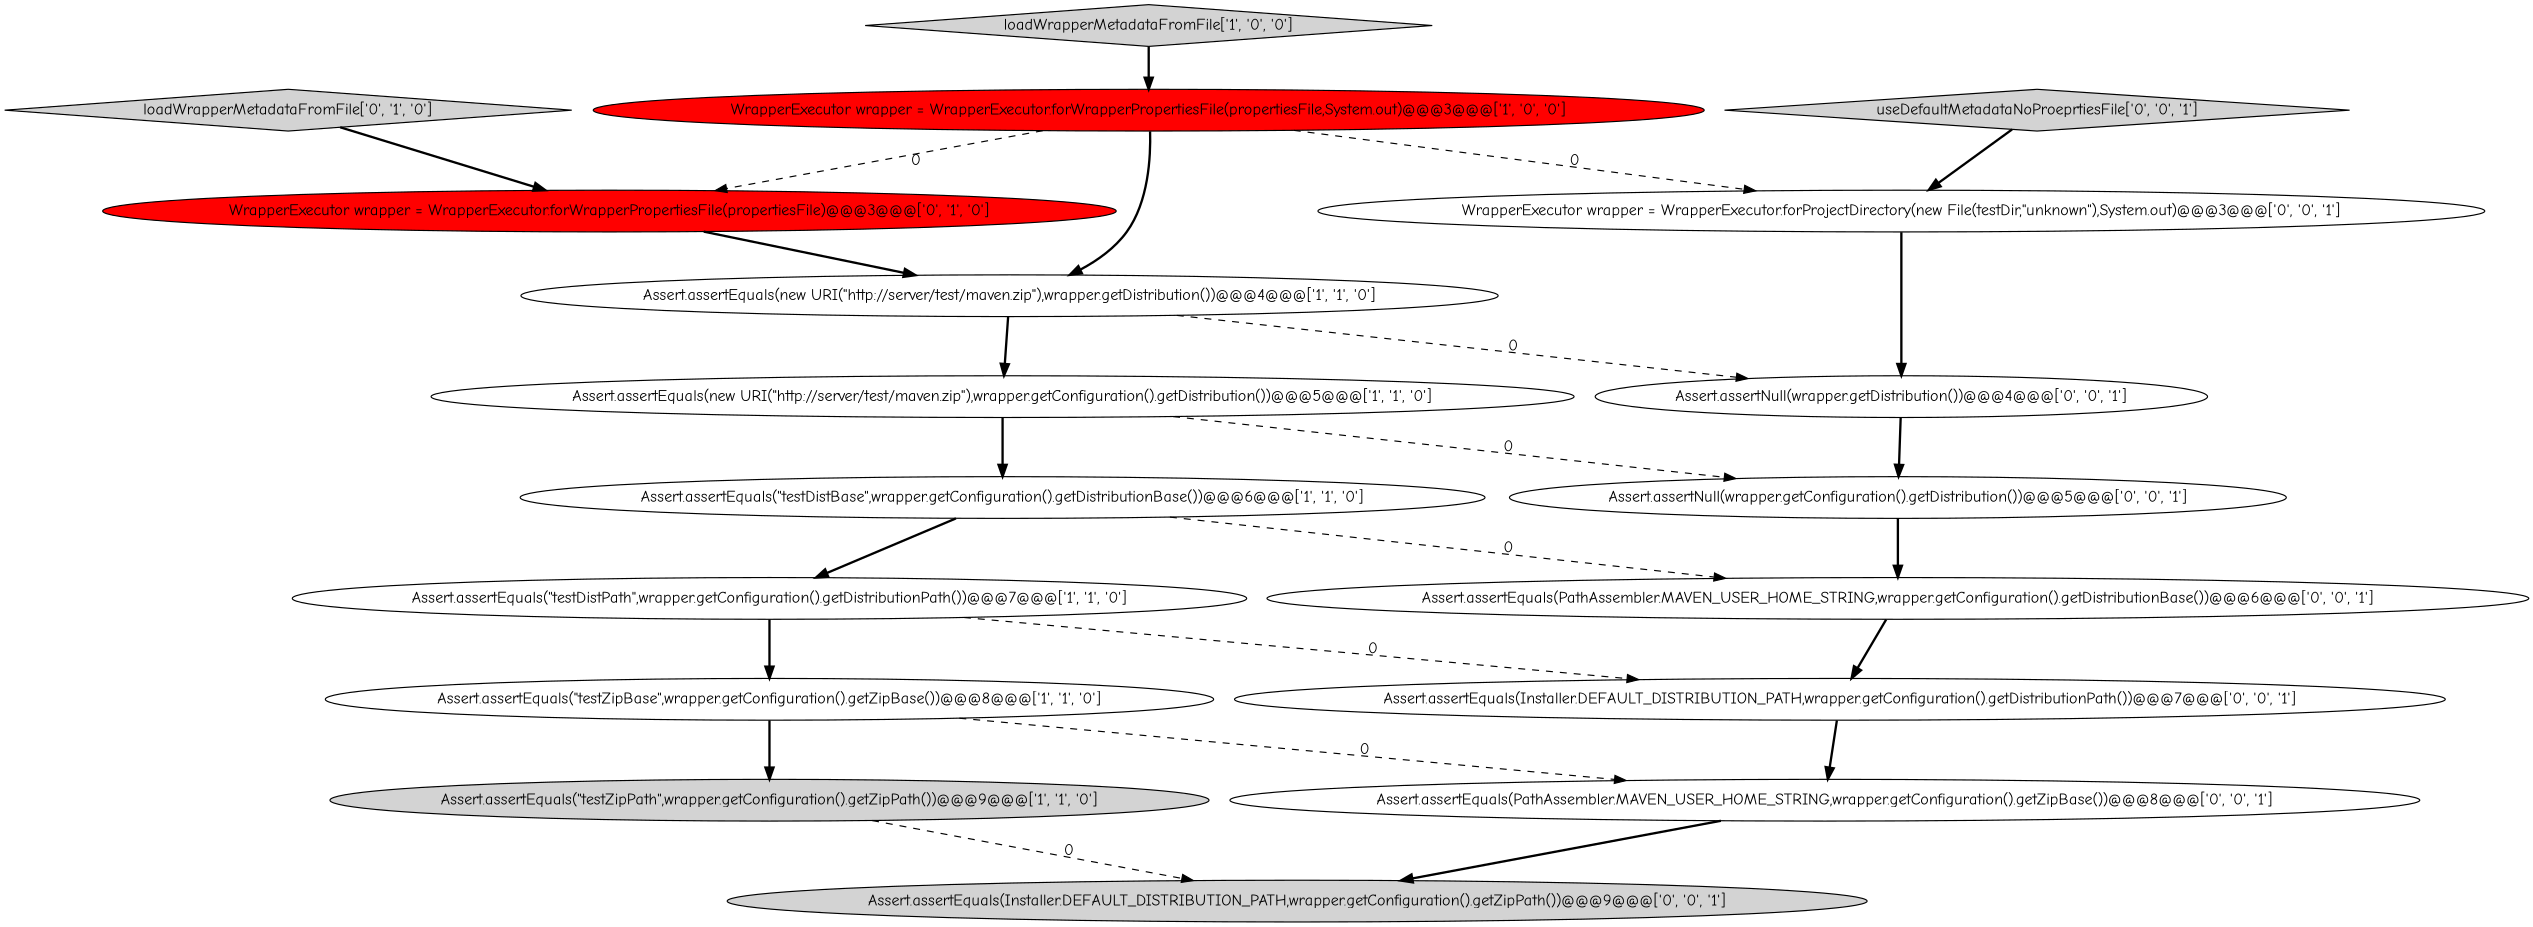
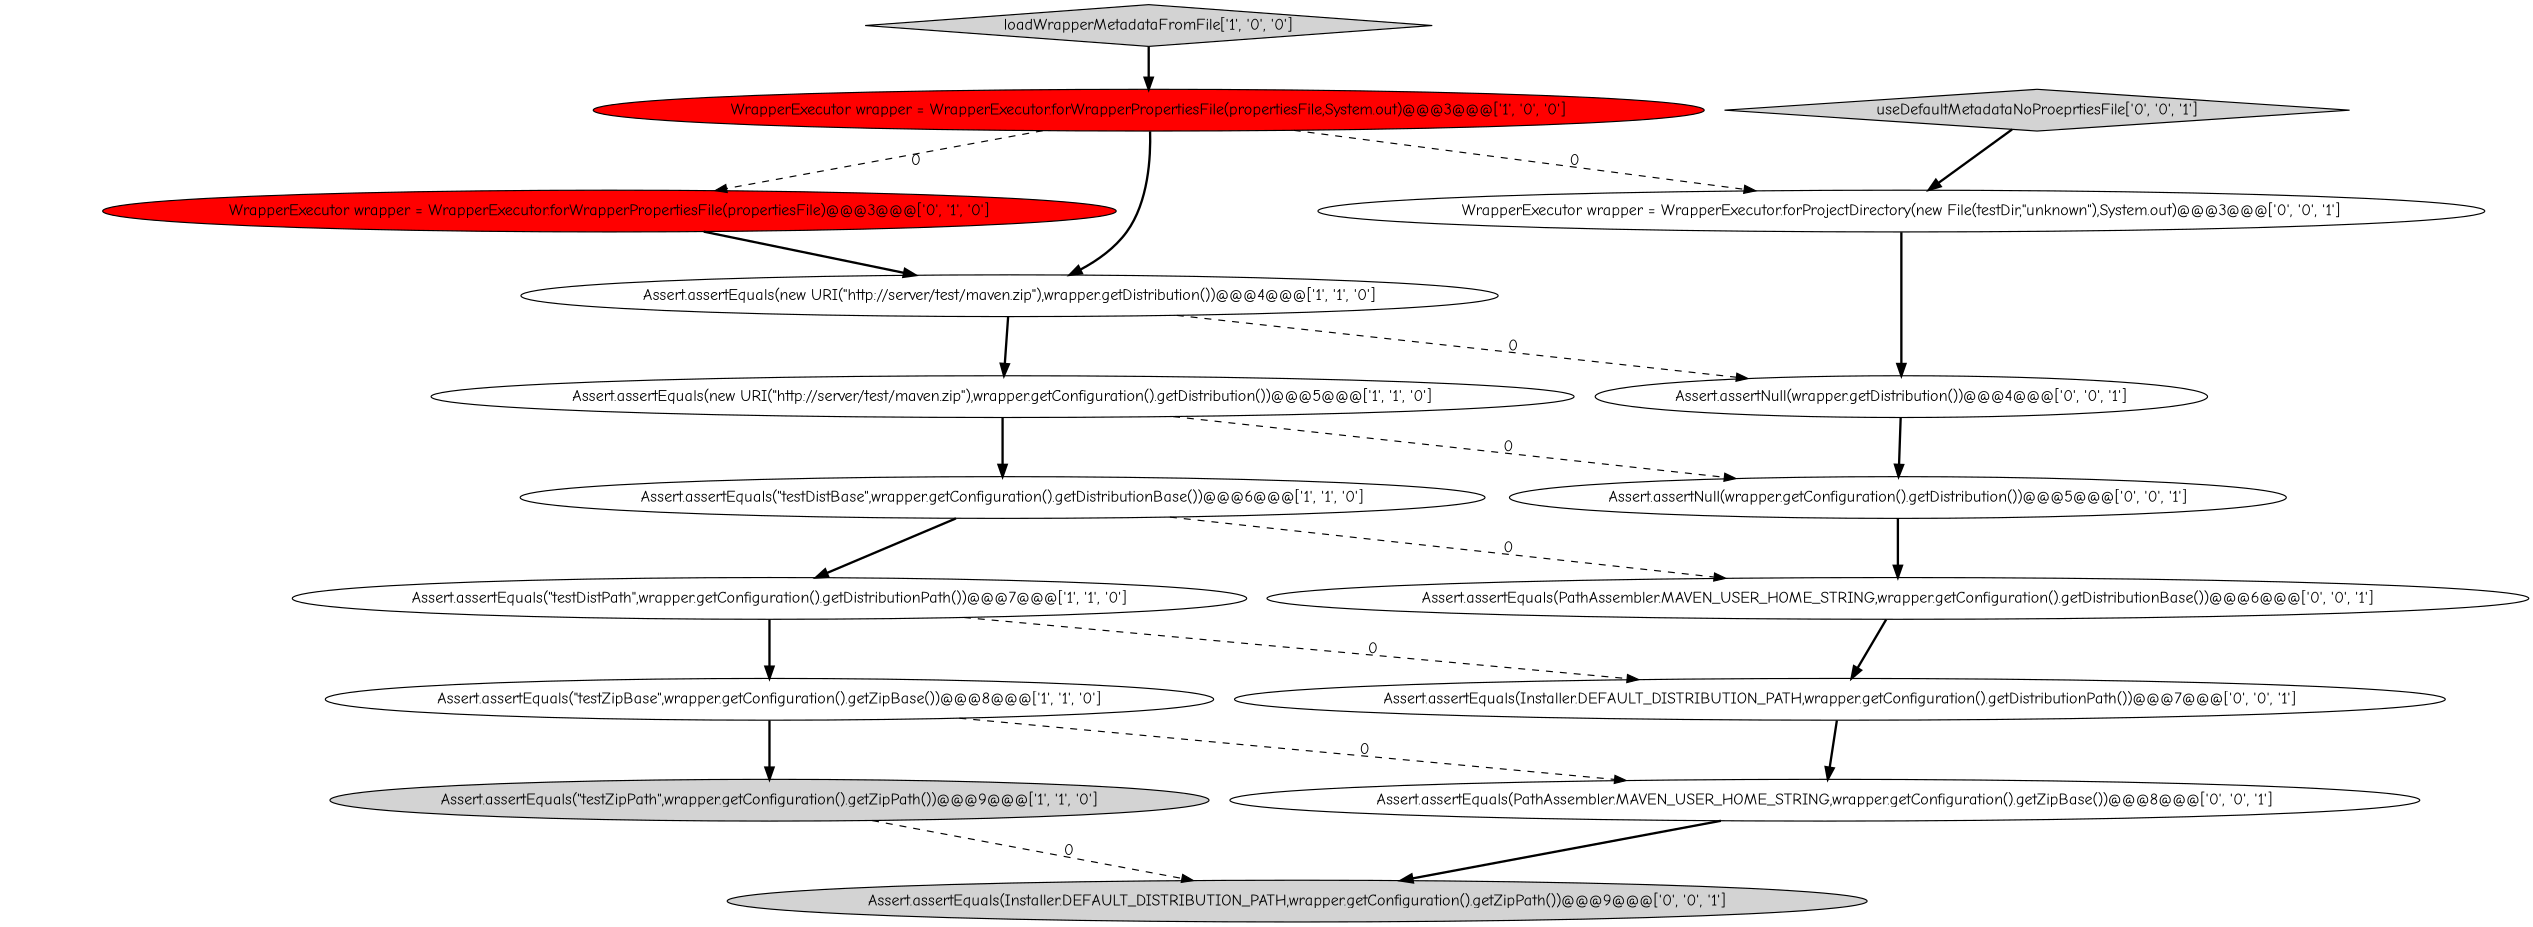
node "loadWrapperMetadataFromFile['0', '1', '0']": removed
